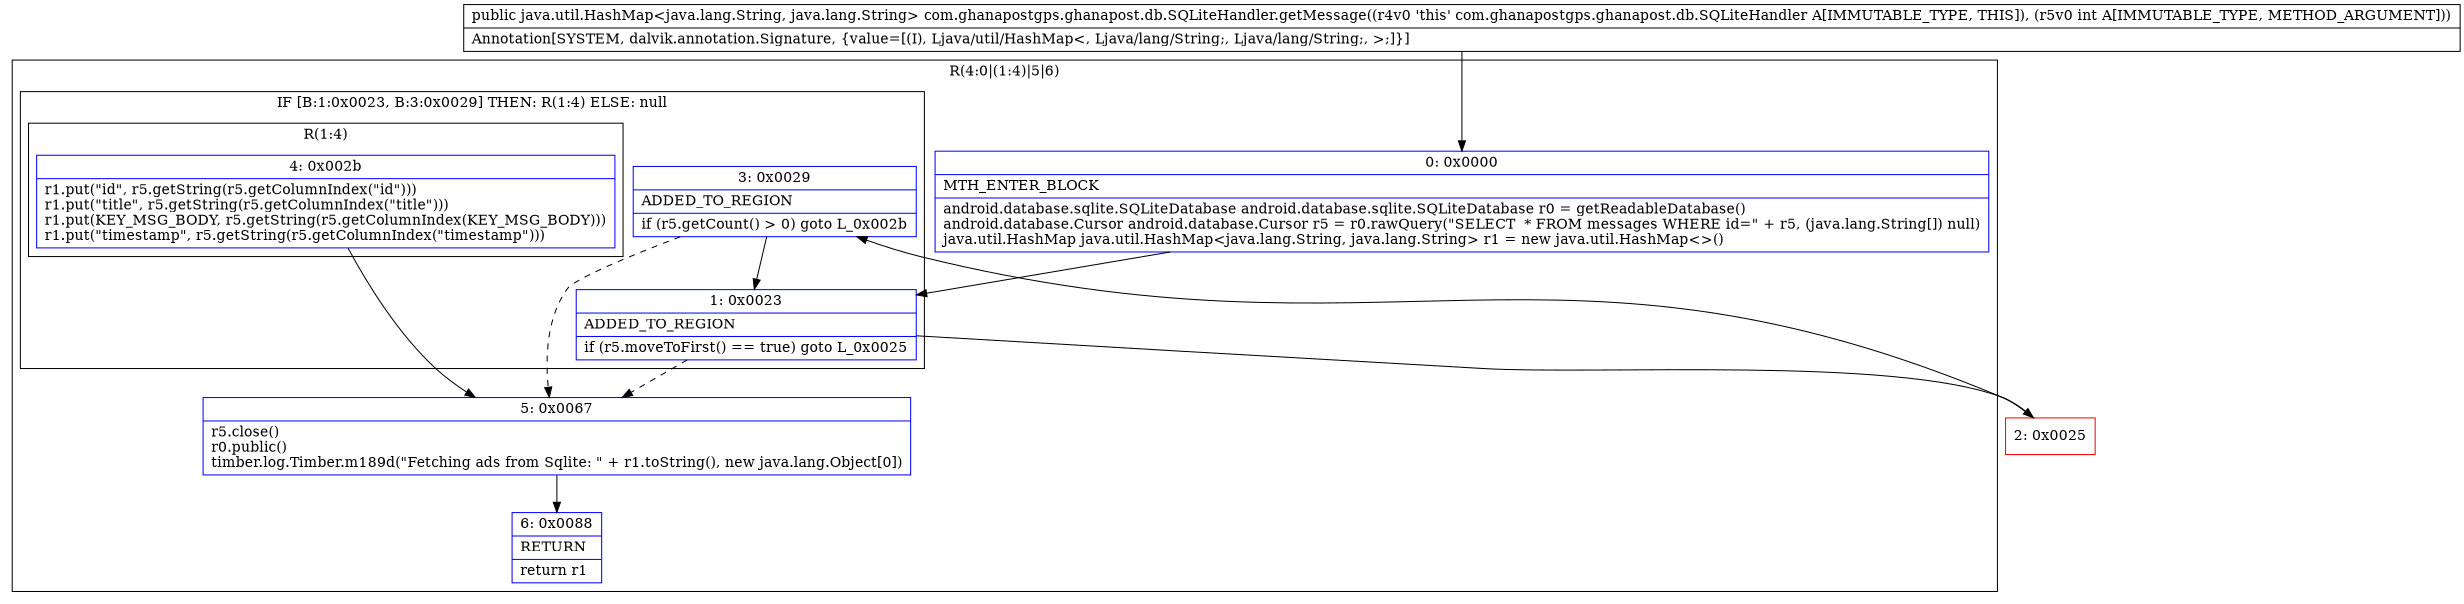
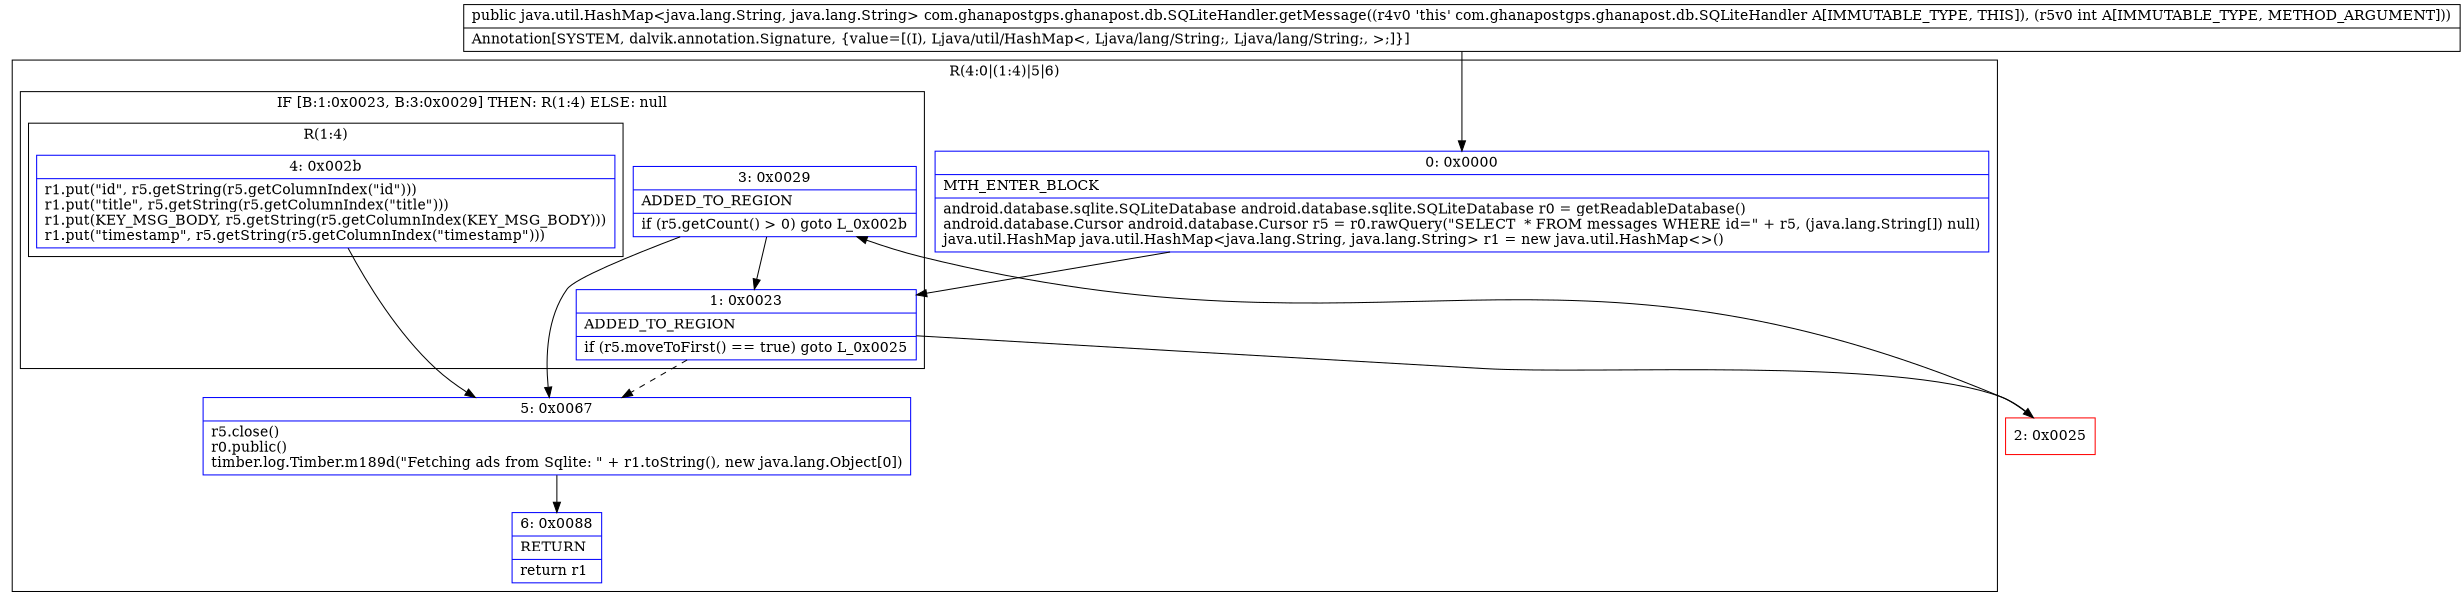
edge "3: 0x0029" -> "5: 0x0067": style dashed -> solid
